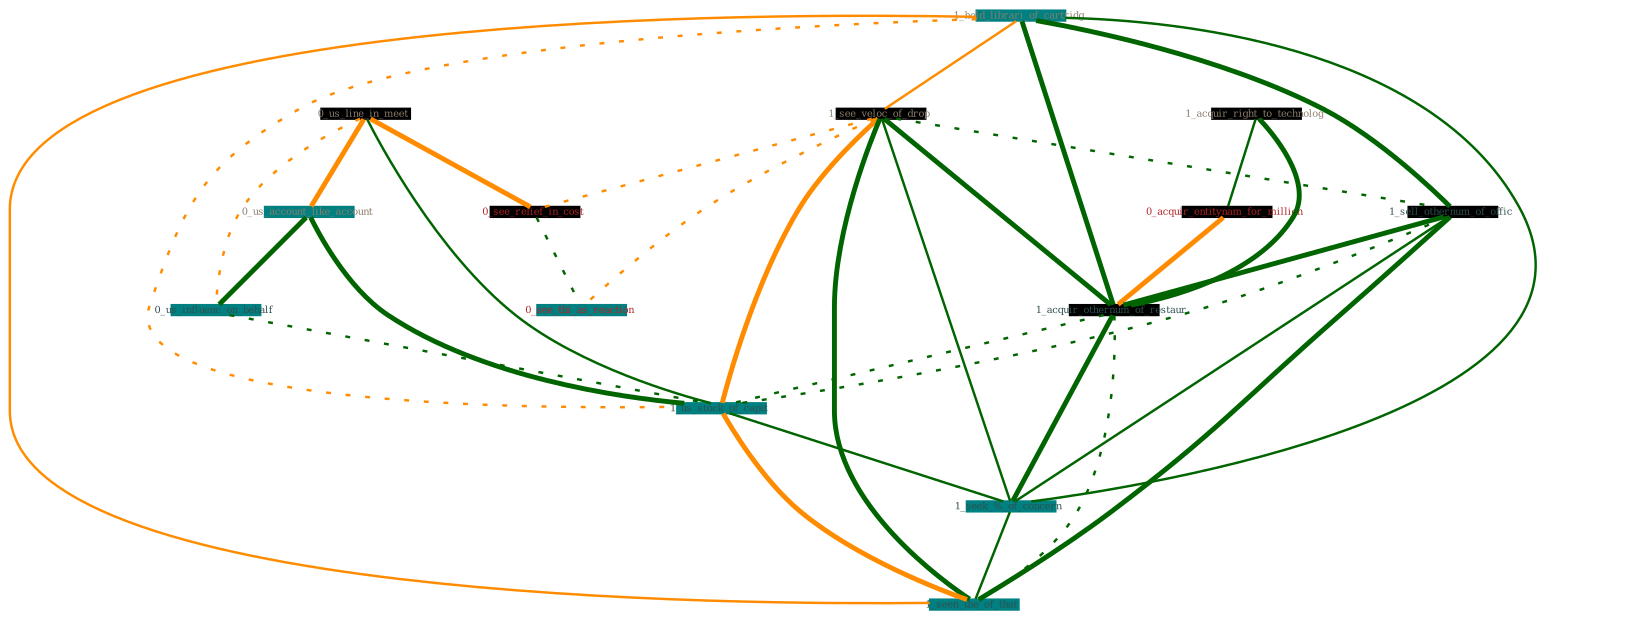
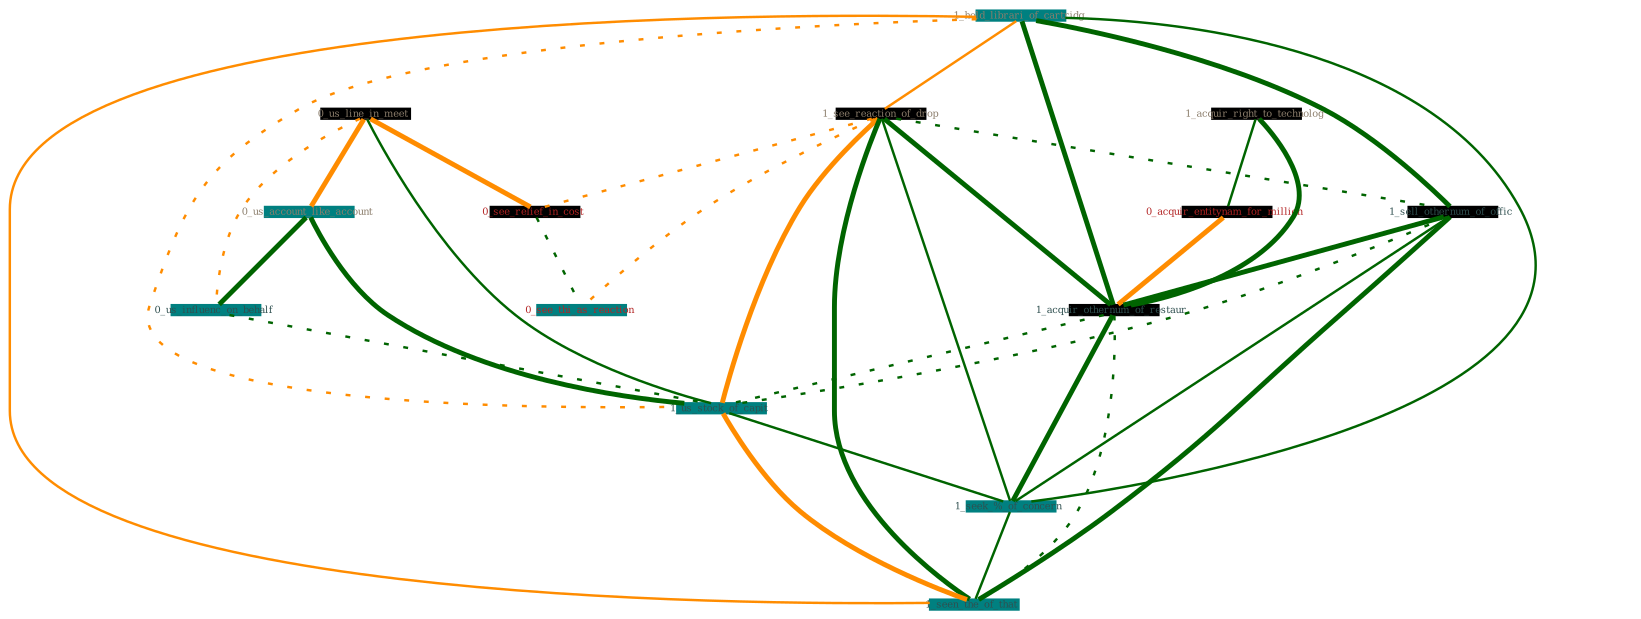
node "1_see_veloc_of_drop": label "1_see_veloc_of_drop" -> "1_see_reaction_of_drop"
